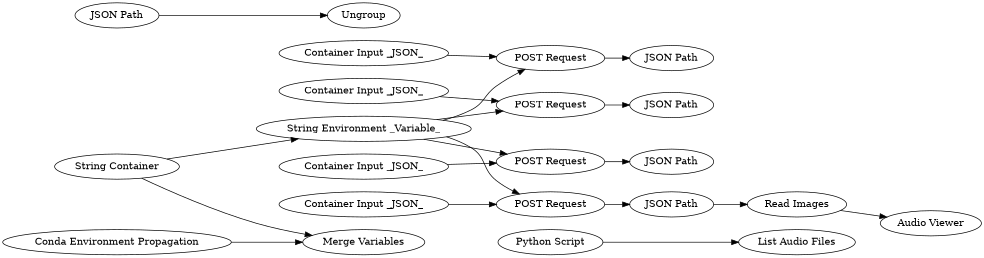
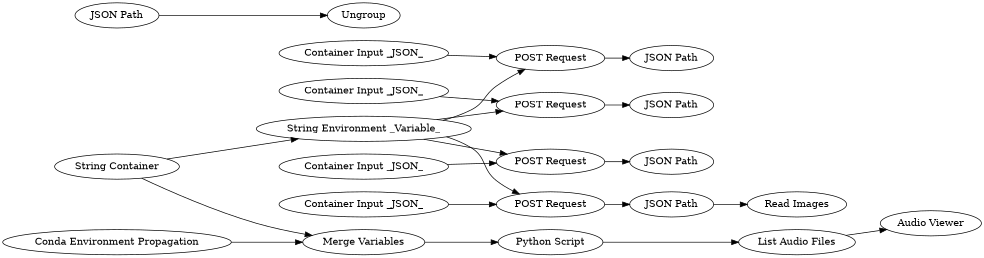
edge "Read Images" -> "Audio Viewer": now "List Audio Files" -> "Audio Viewer"
edge "Merge Variables" -> "Python Script": added
